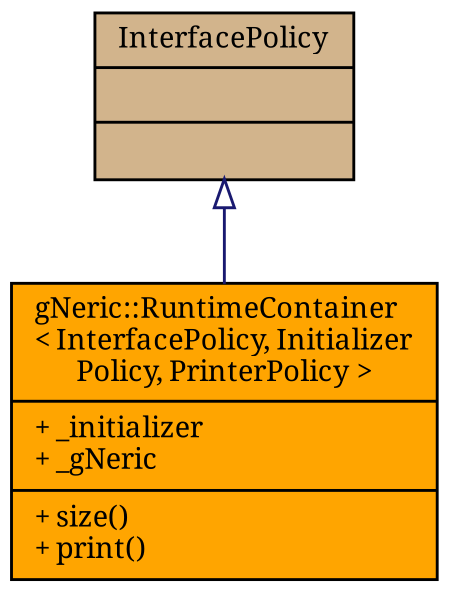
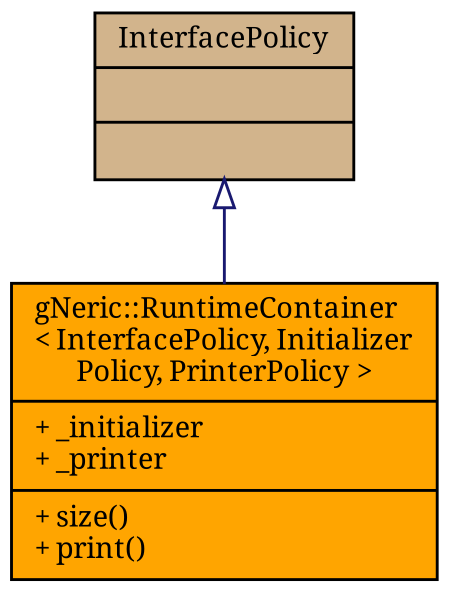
node "gNeric::RuntimeContainer": text "+ _gNeric" -> "+ _printer"
